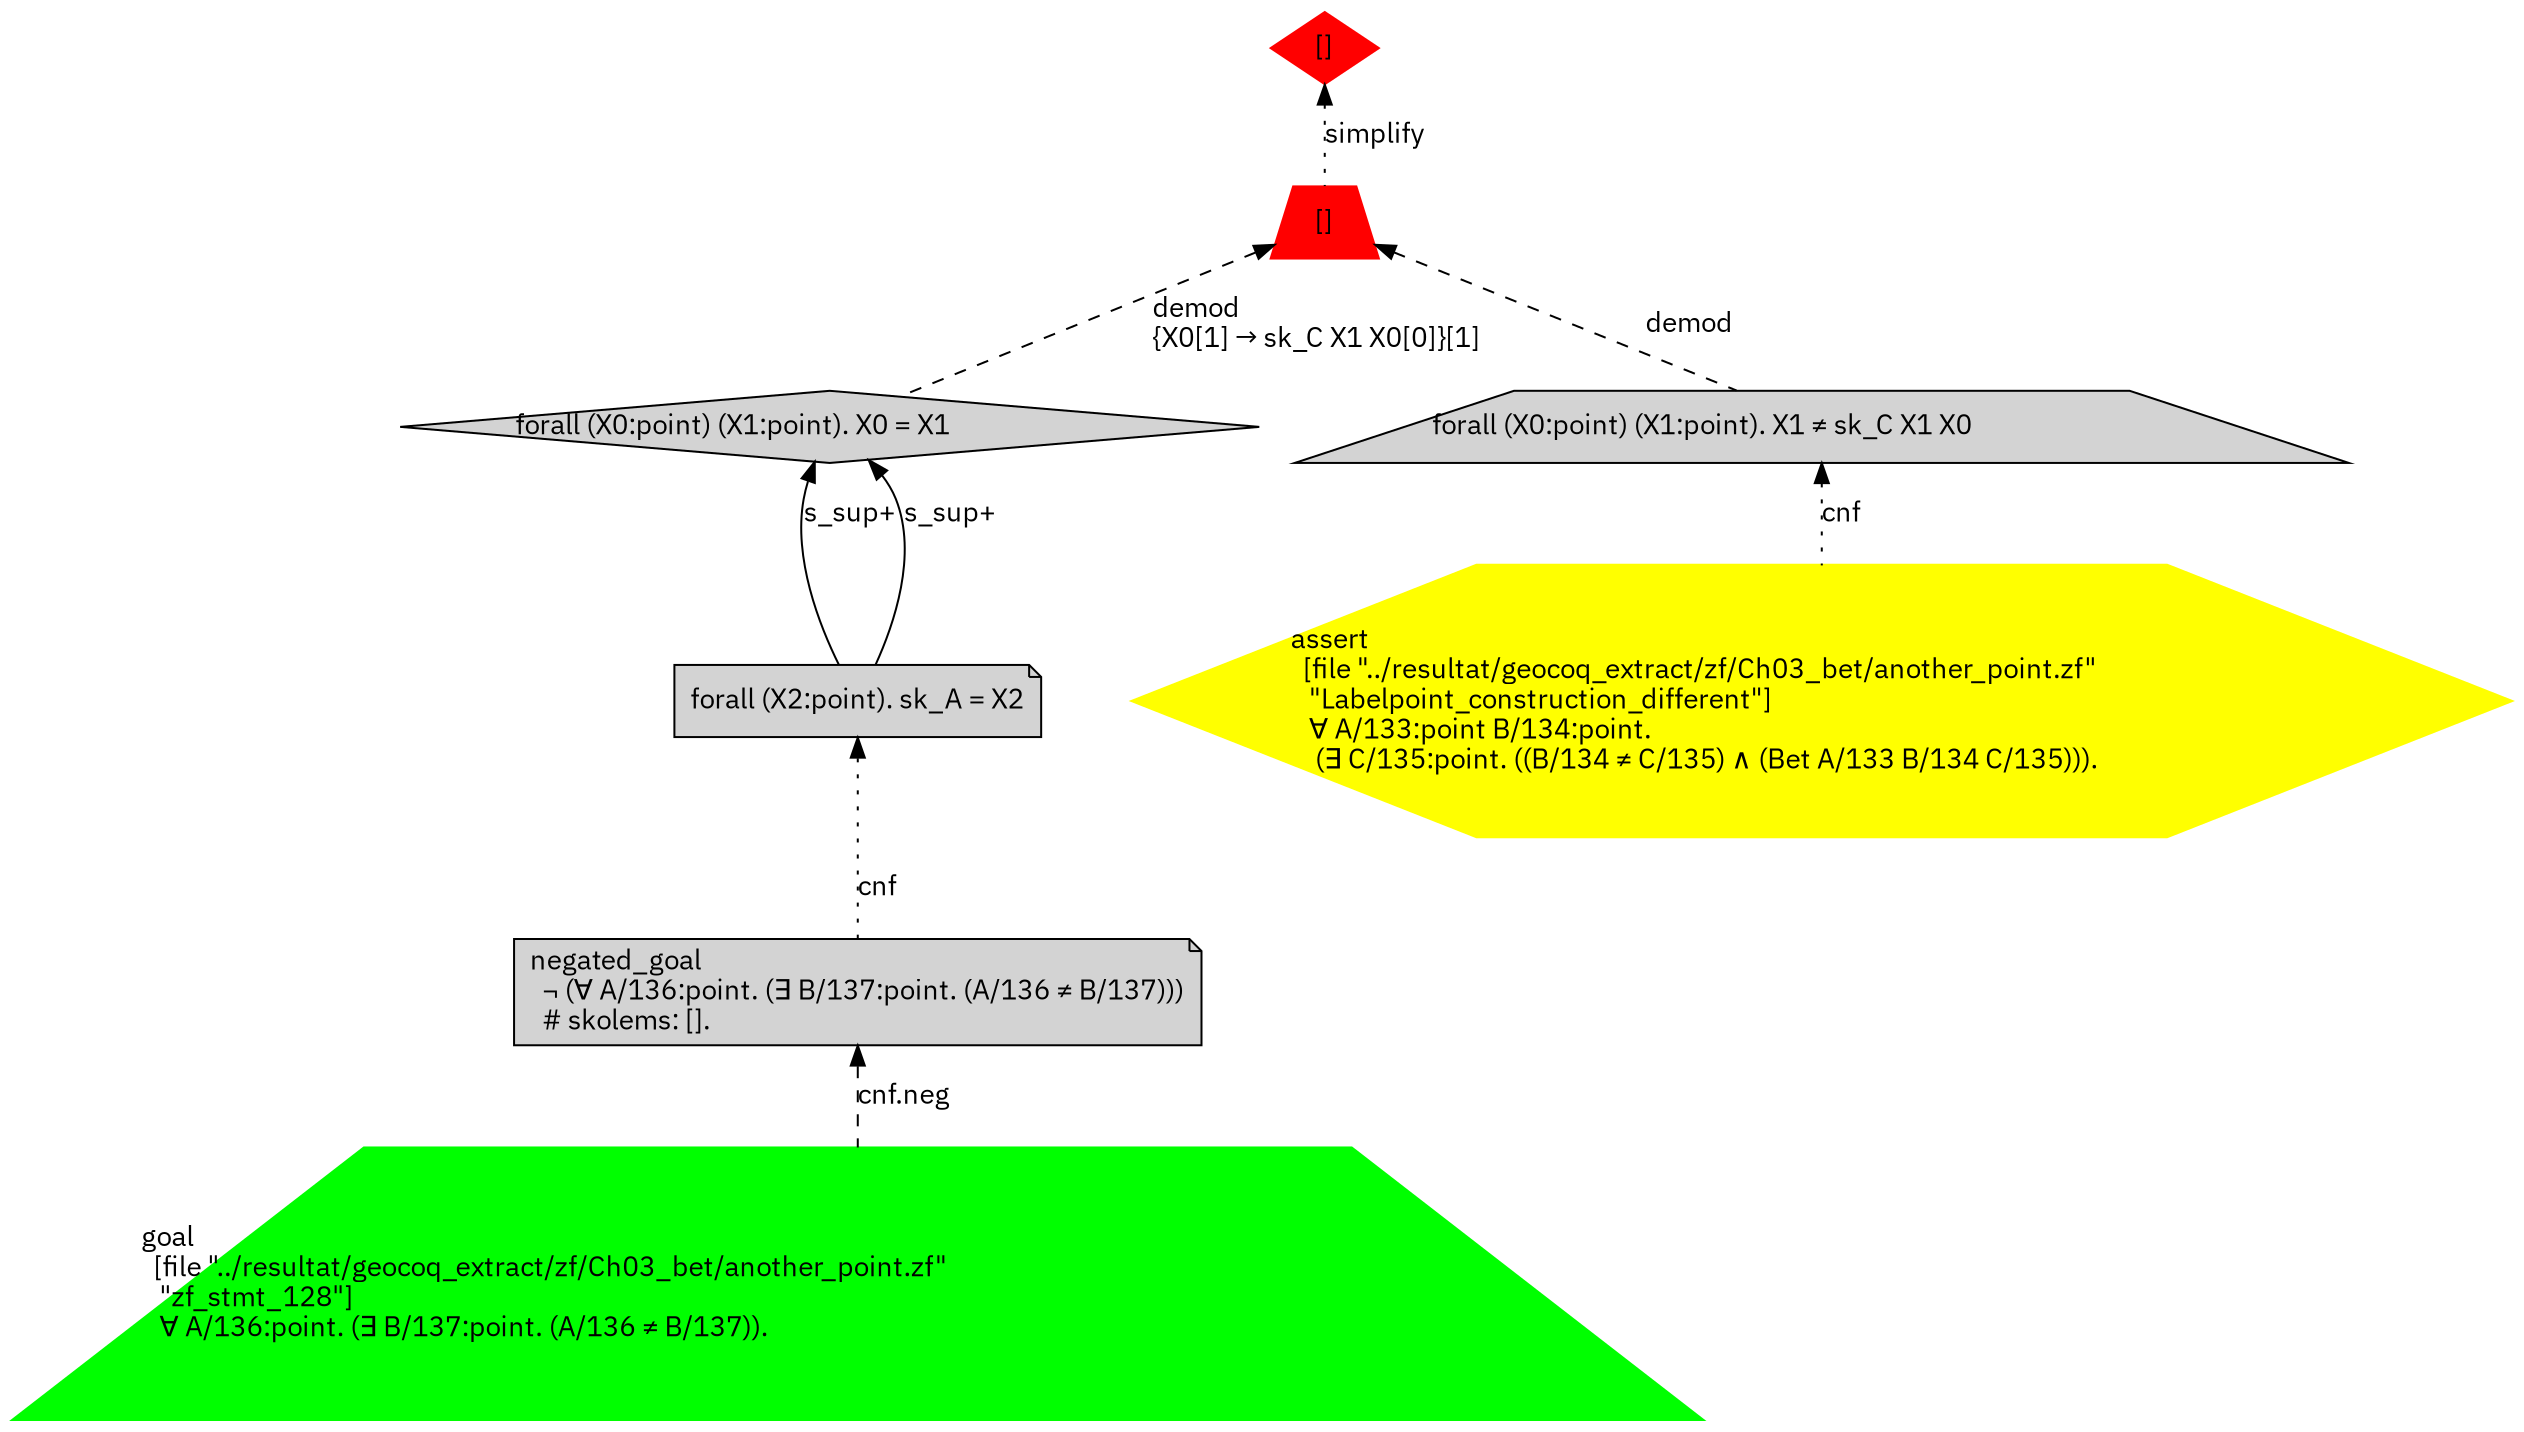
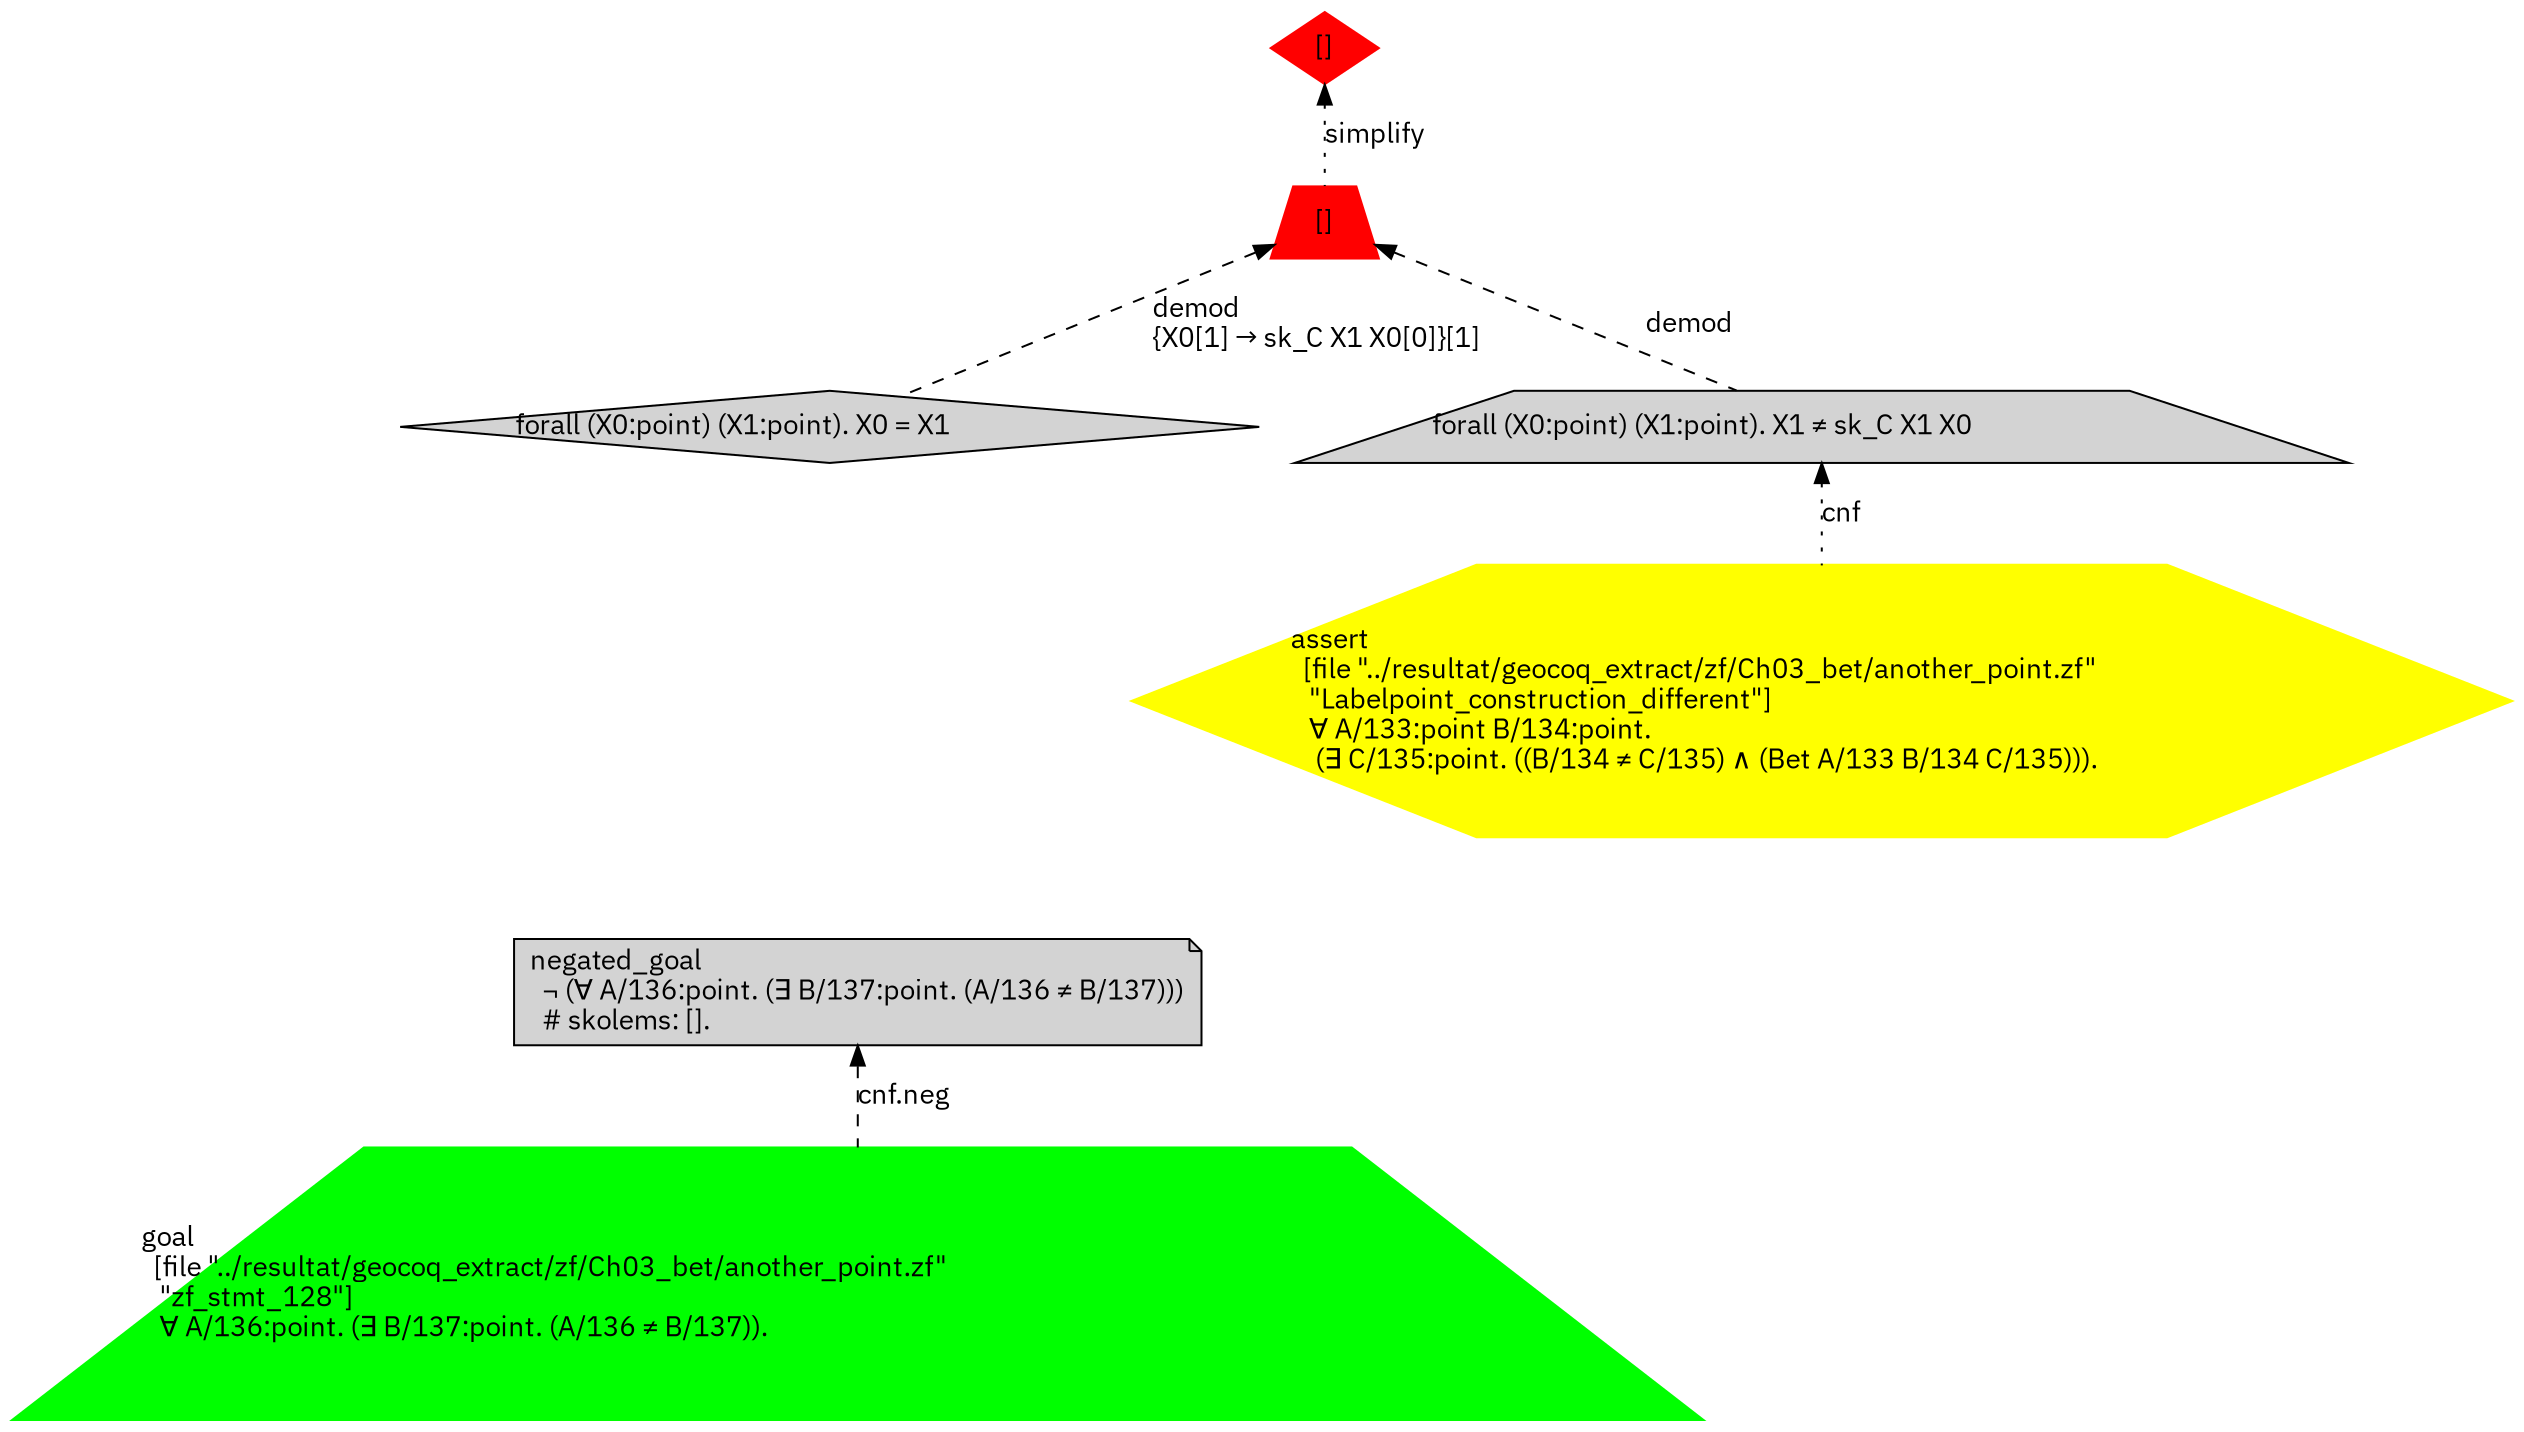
node "forall (X2:point). sk_A = X2": removed
